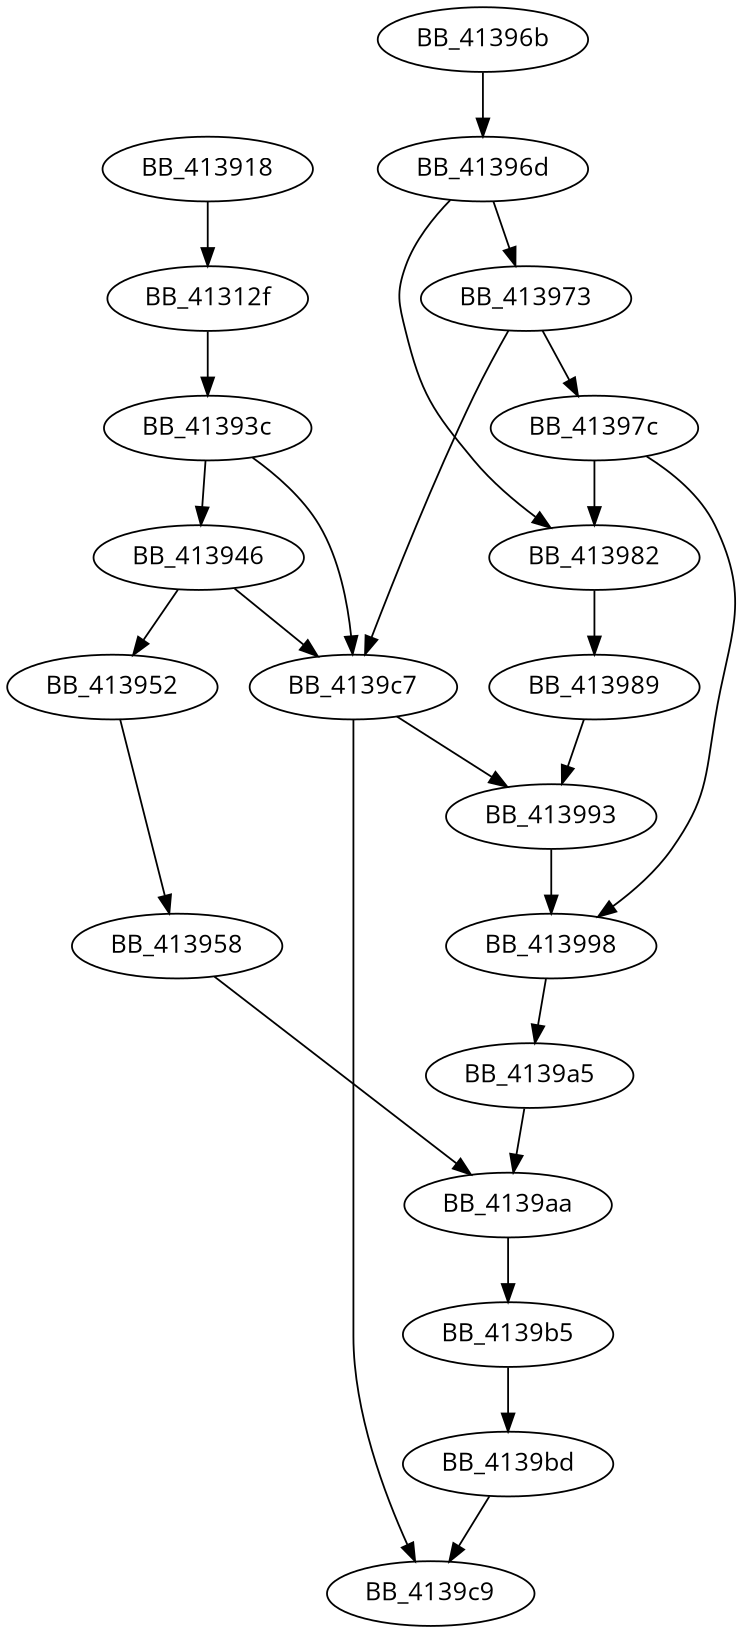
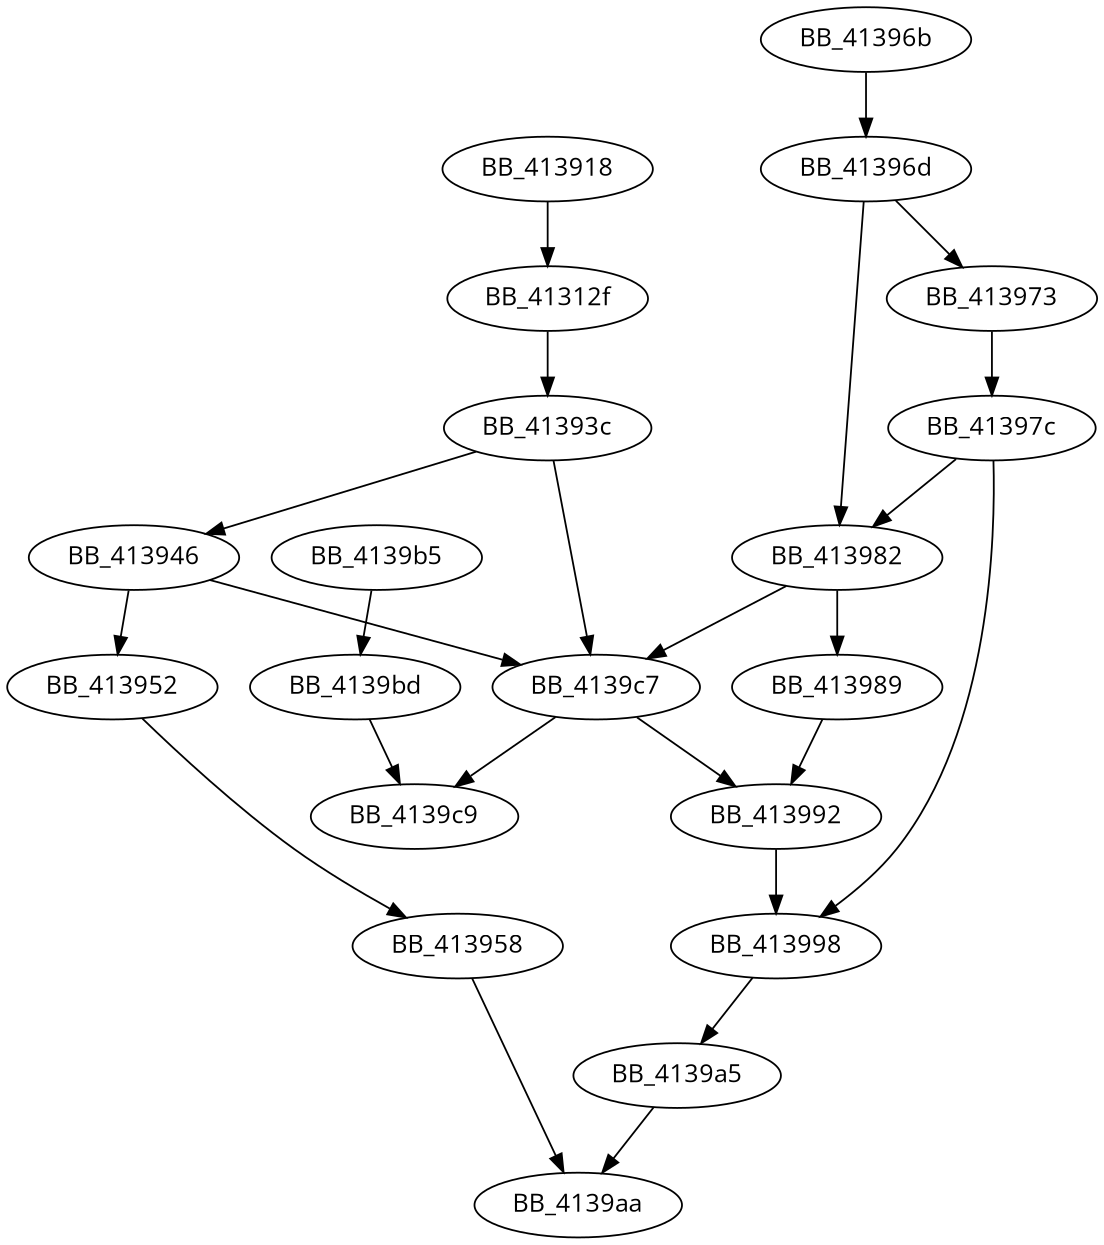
edge "BB_413973" -> "BB_4139c7": now "BB_413982" -> "BB_4139c7"
node "BB_413993": label "BB_413993" -> "BB_413992"
edge "BB_4139aa" -> "BB_4139b5": removed
